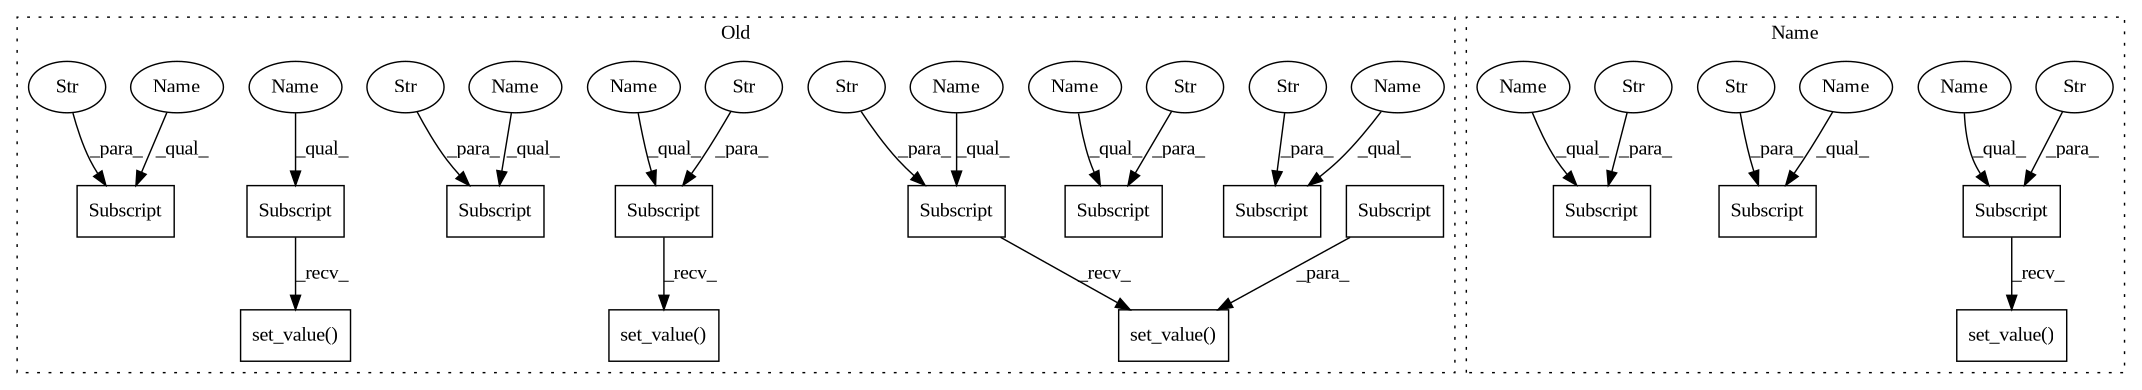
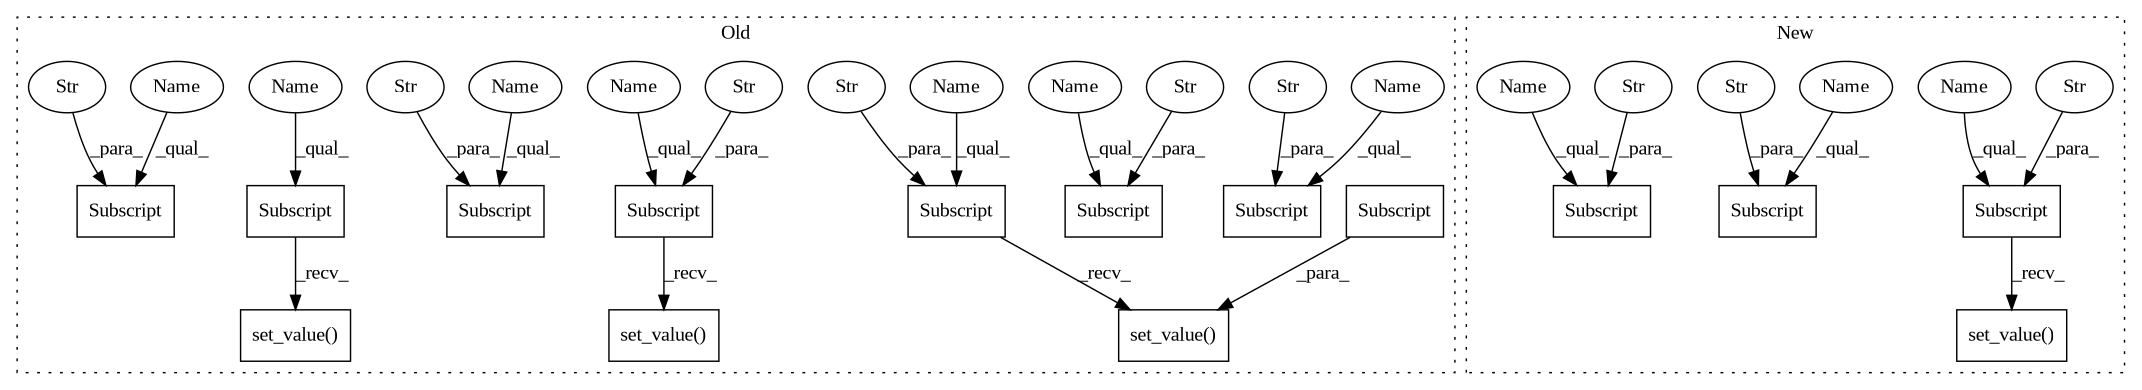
cluster "Name": label "Name" -> "New"
